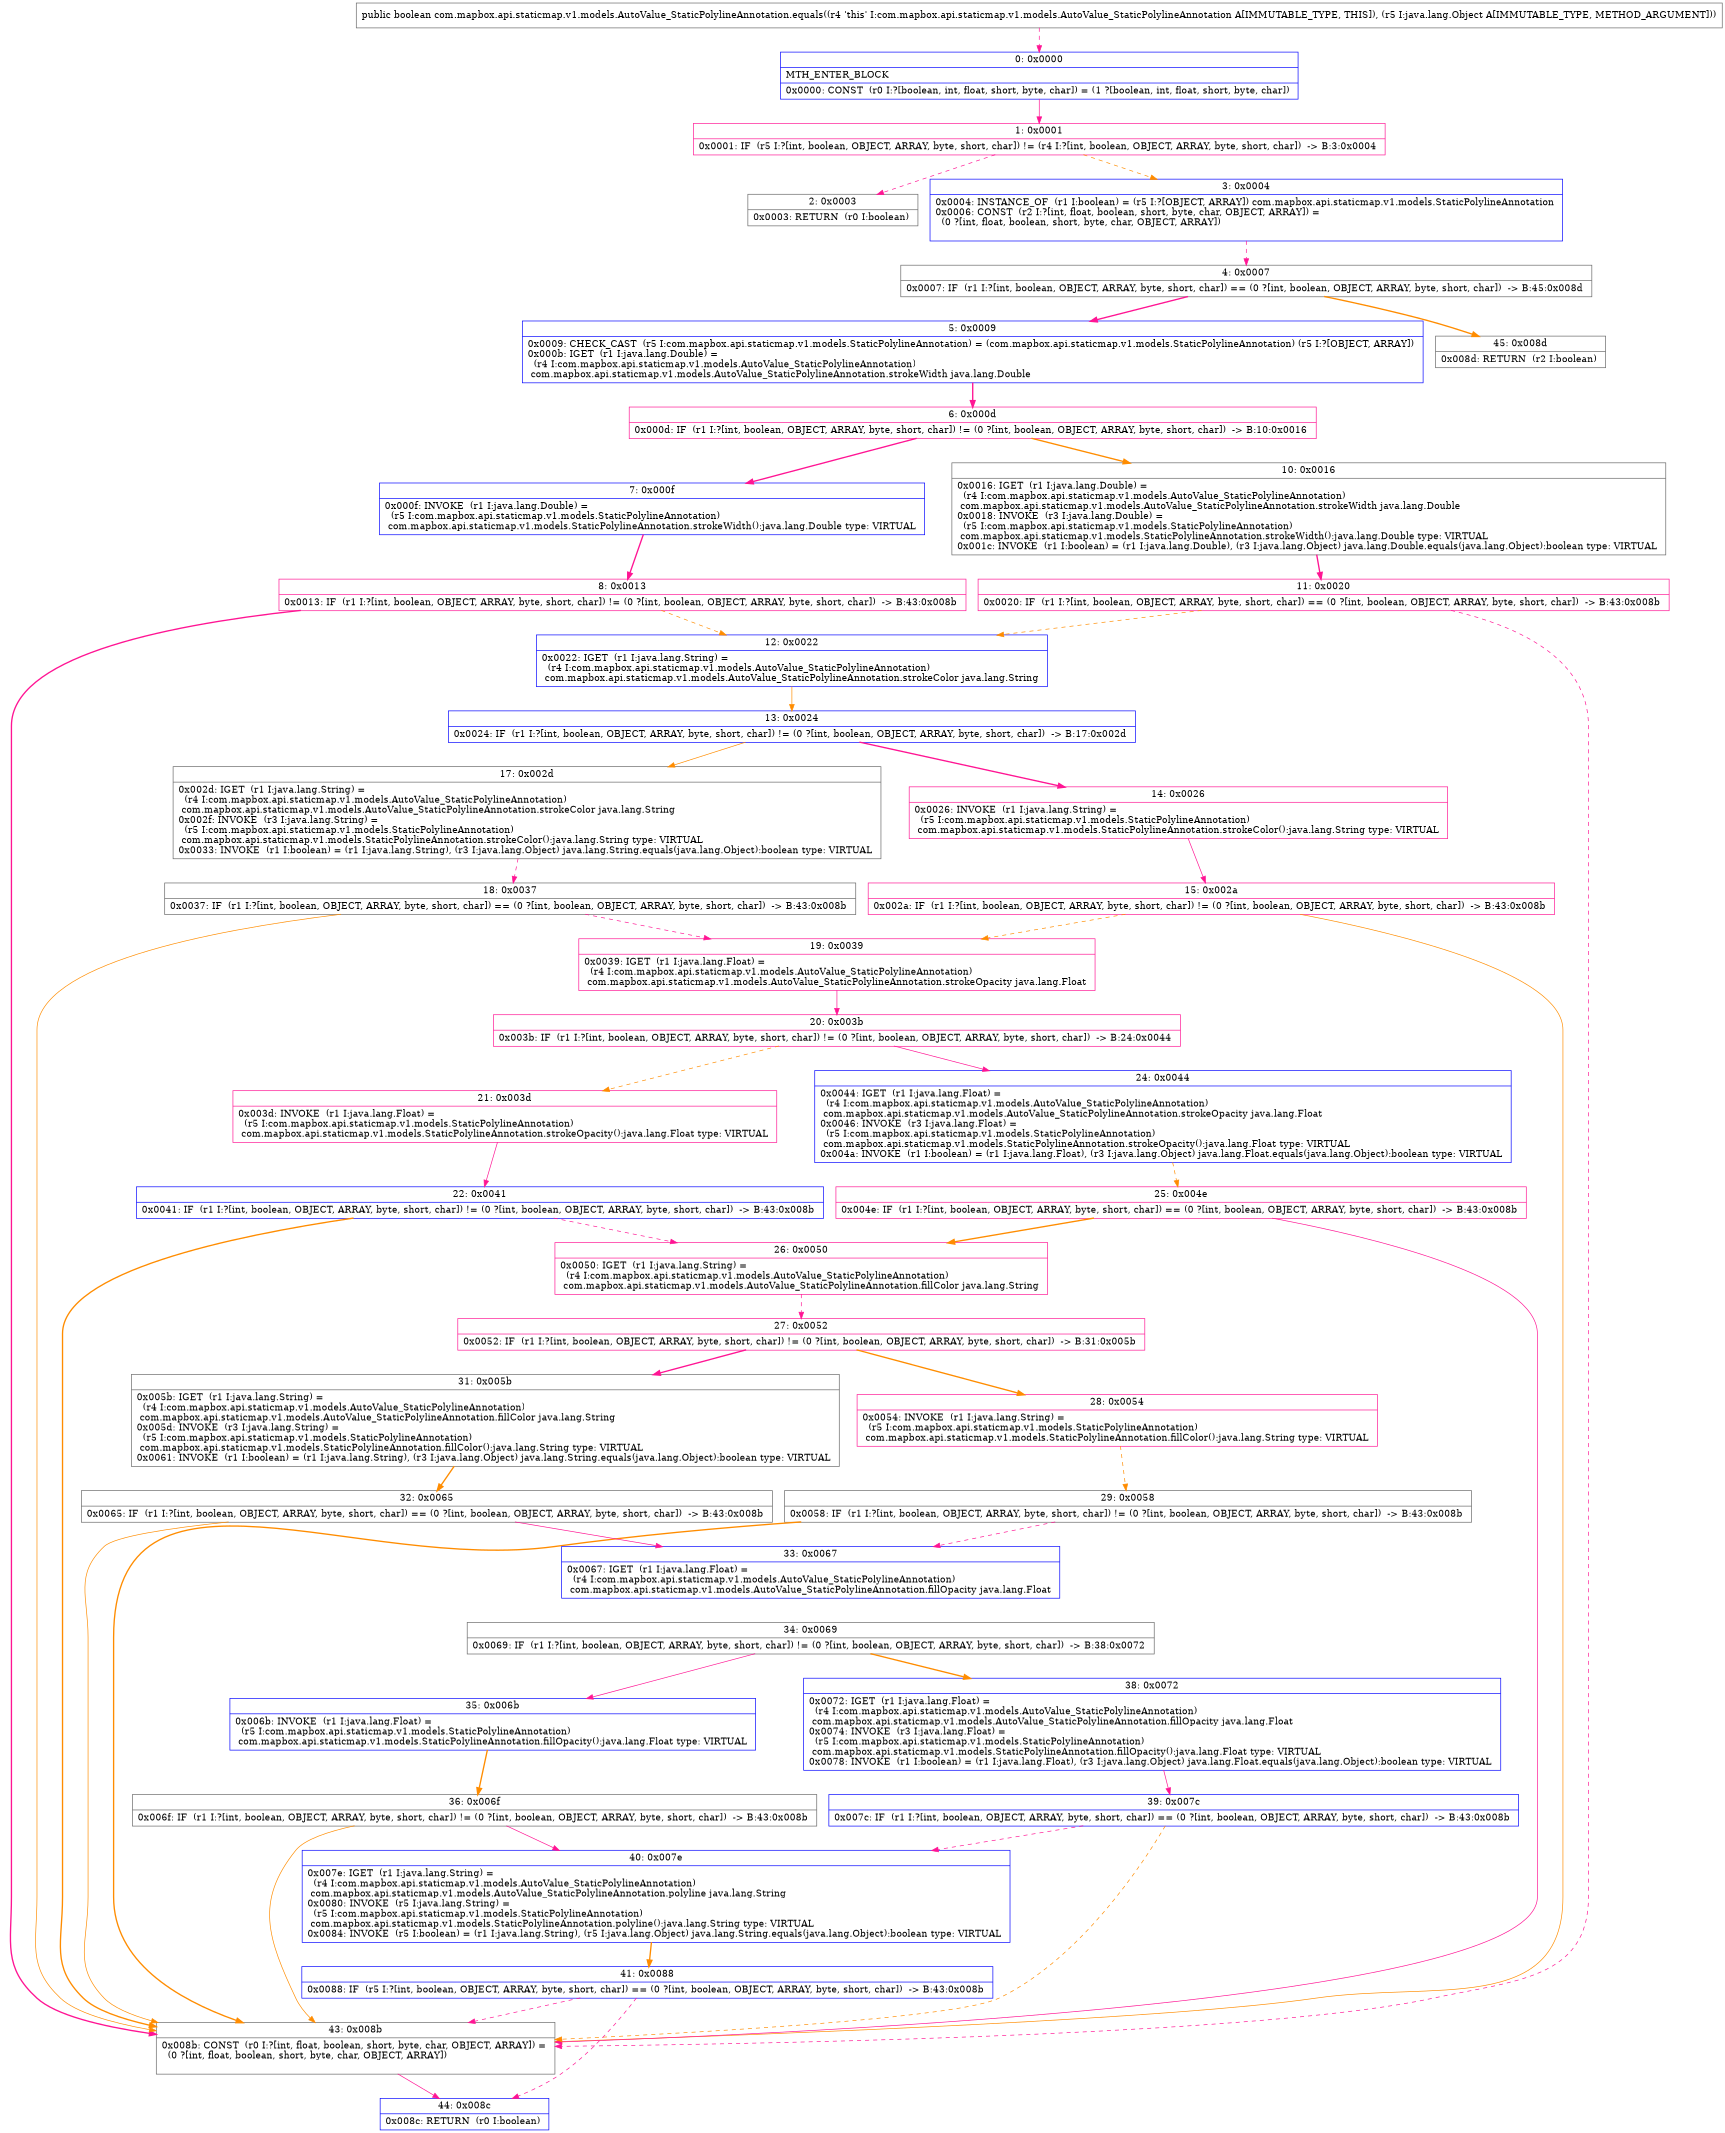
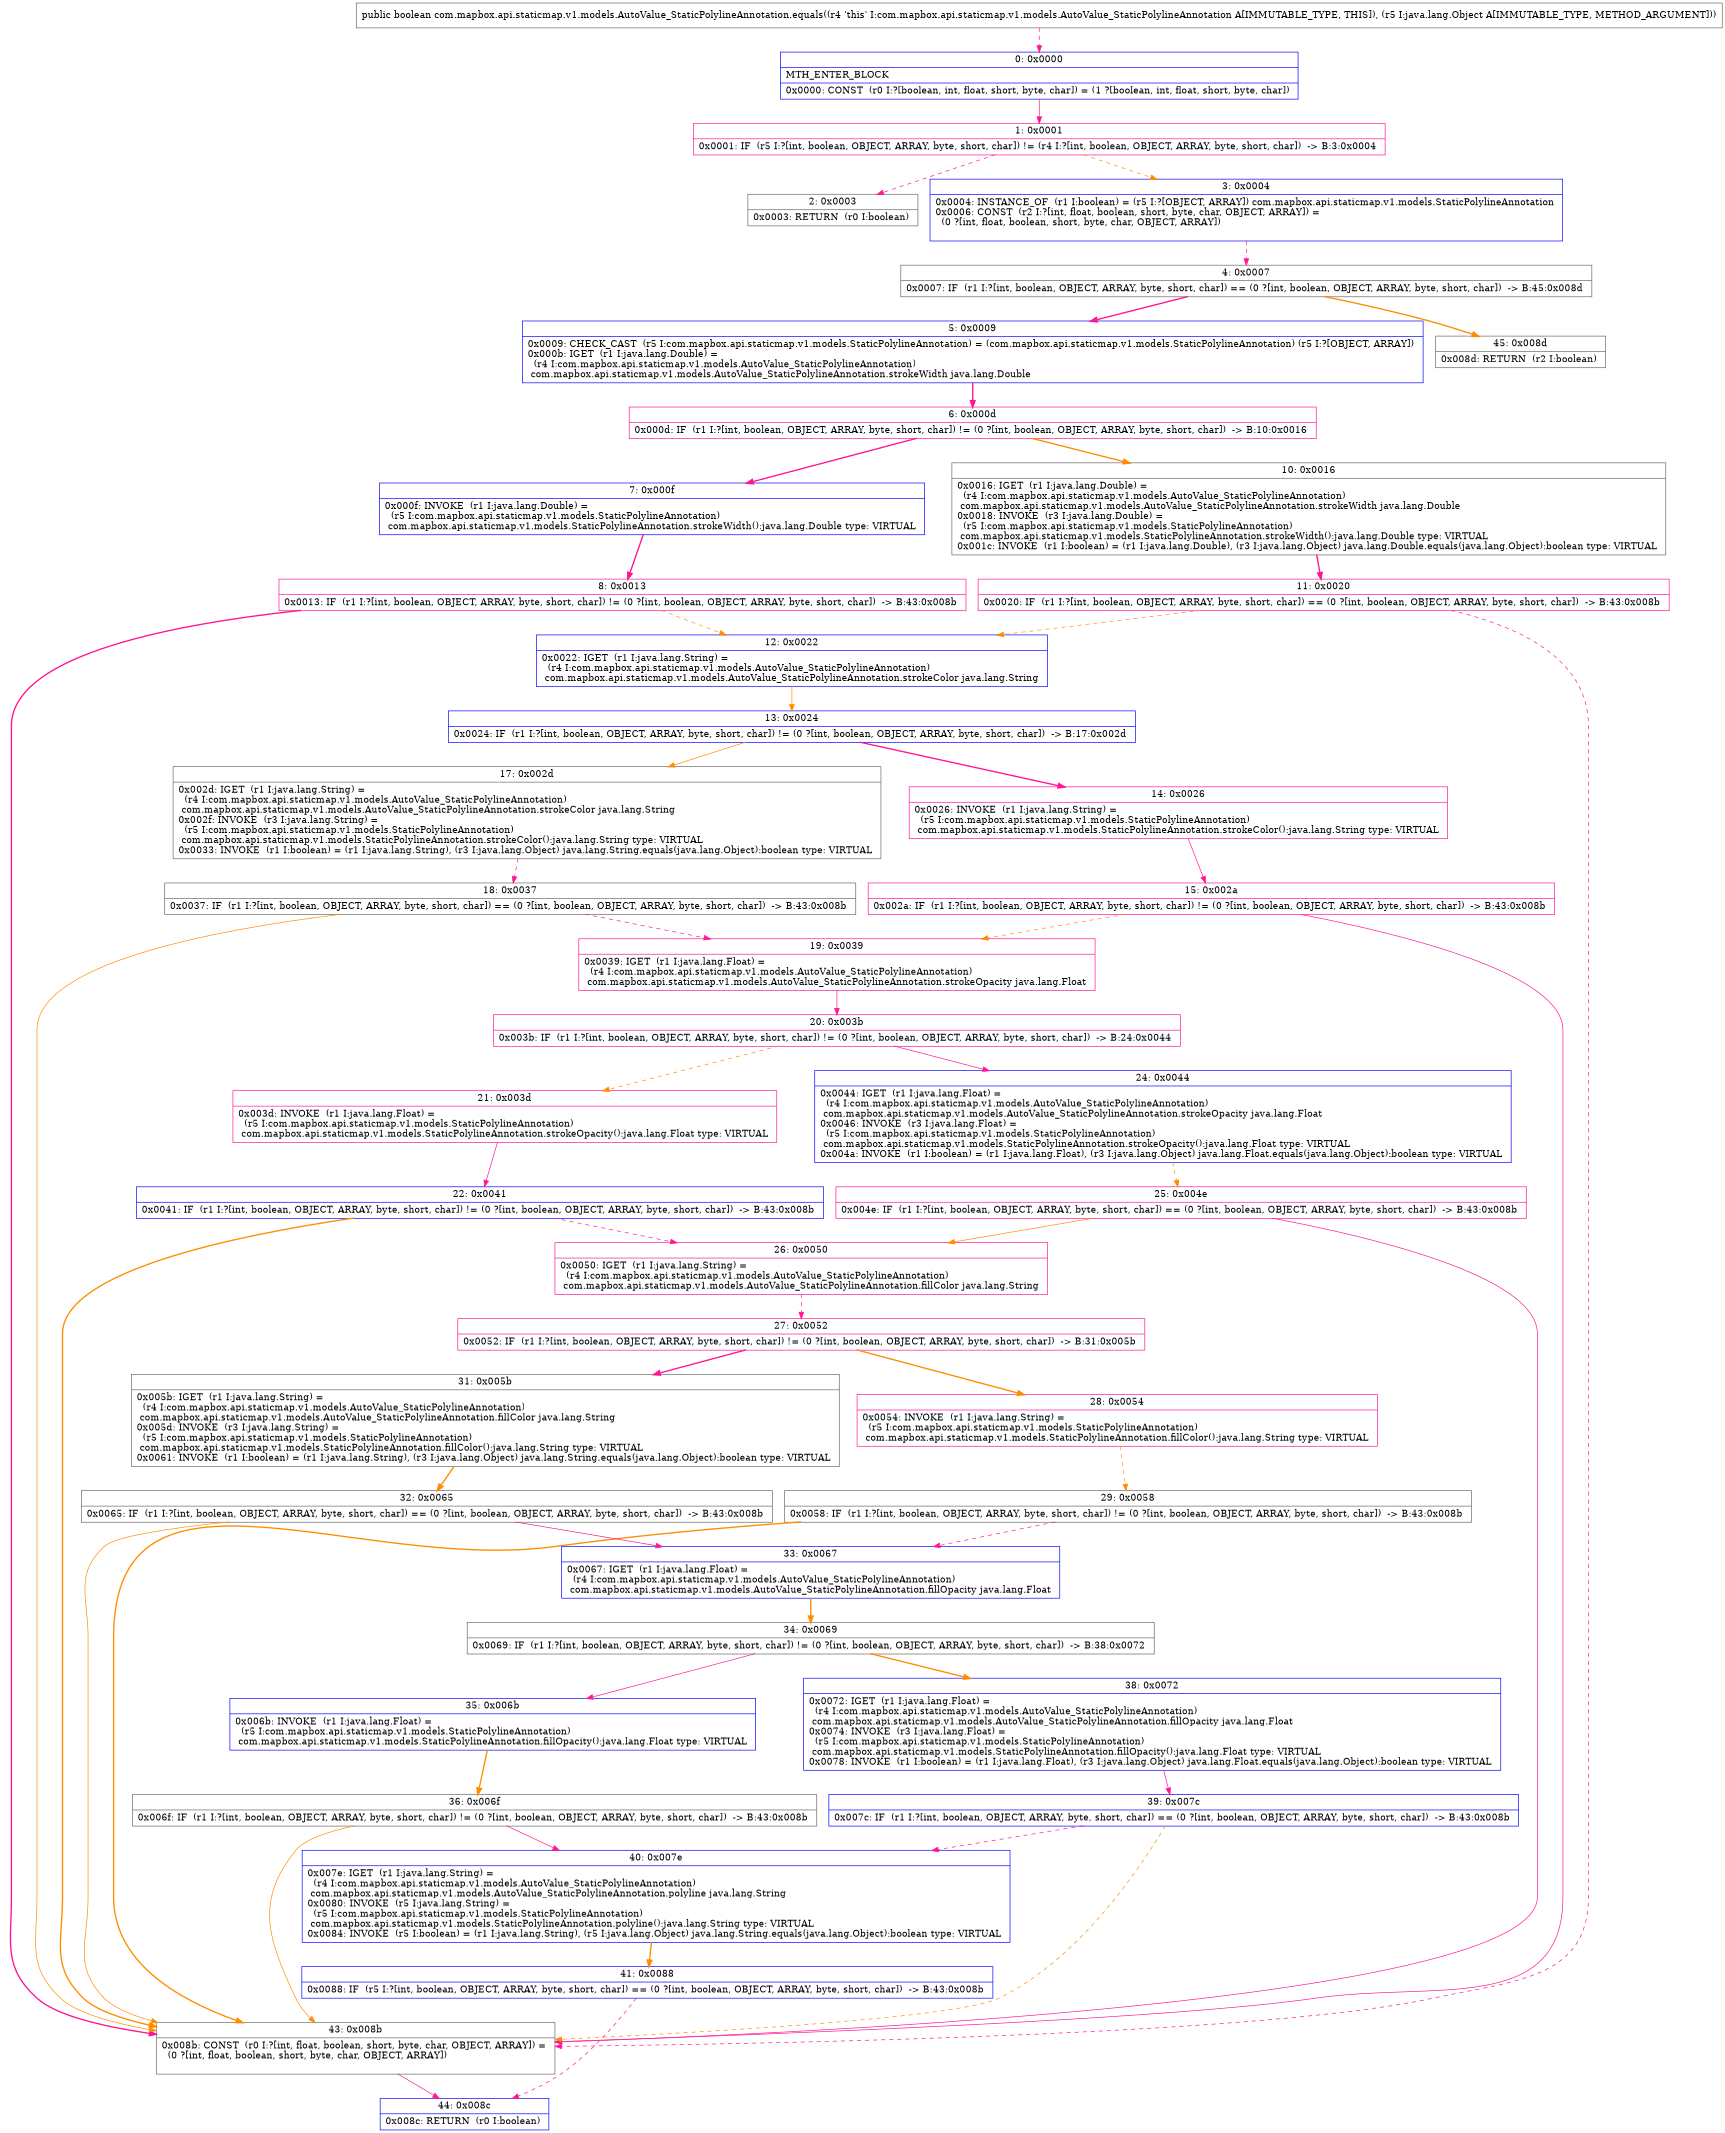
edge "25: 0x004e" -> "26: 0x0050": style bold -> solid
edge "33: 0x0067" -> "34: 0x0069": added
edge "15: 0x002a" -> "43: 0x008b": color darkorange -> deeppink
edge "41: 0x0088" -> "43: 0x008b": removed
